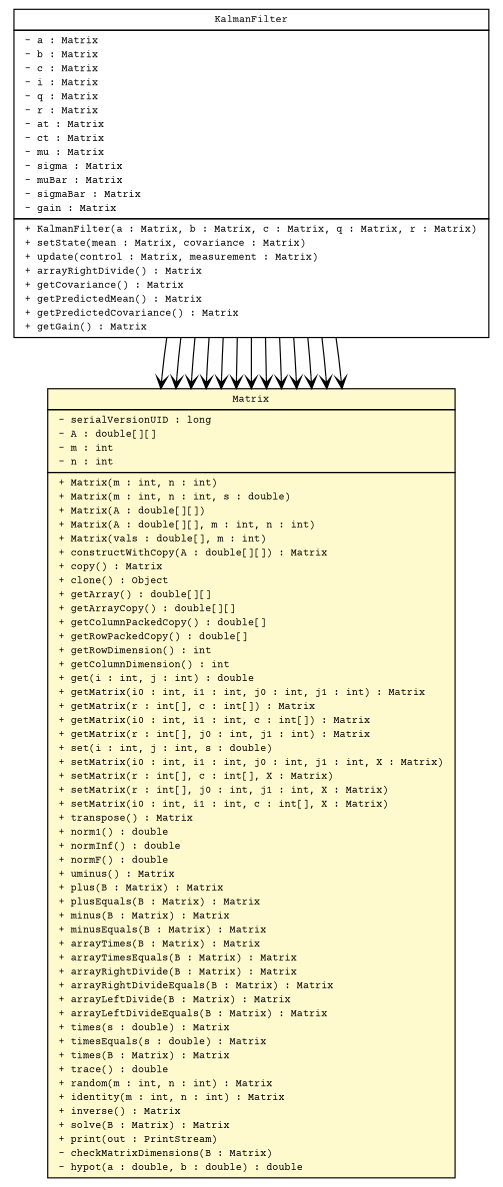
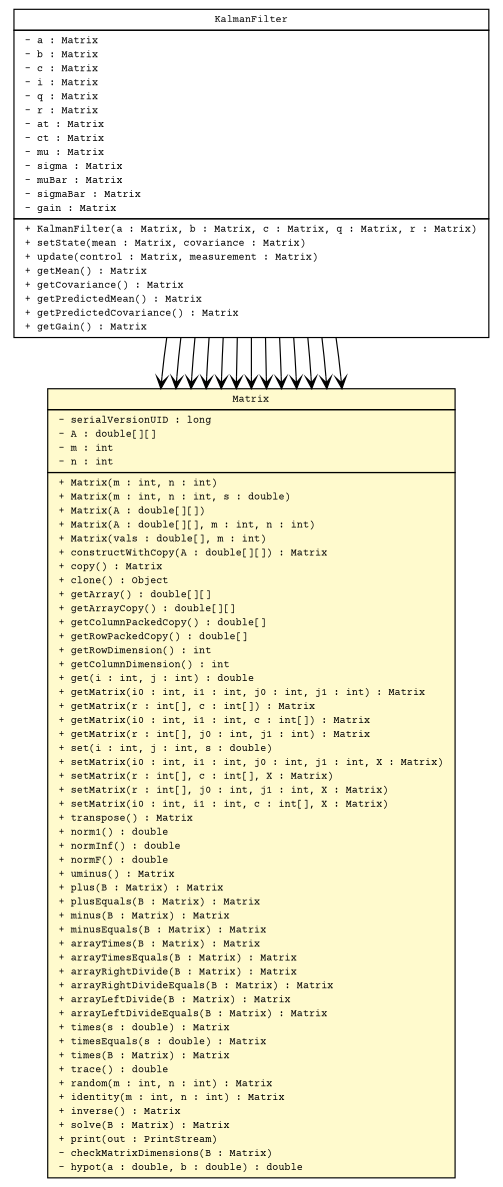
node "KalmanFilter": text "+ arrayRightDivide() : Matrix" -> "+ getMean() : Matrix"
